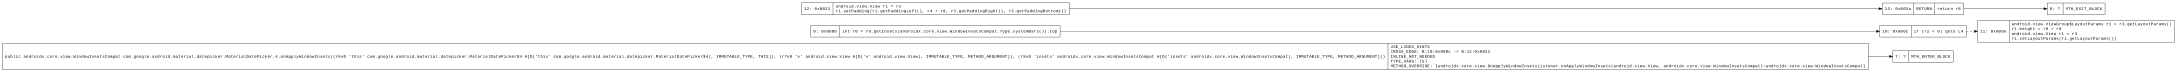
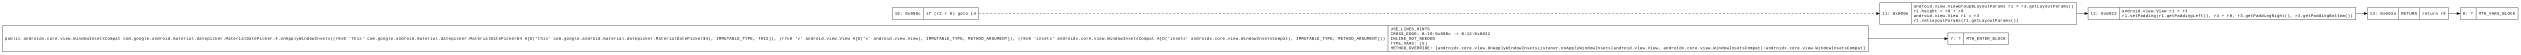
node "8: ?": text "MTH_EXIT_BLOCK" -> "MTH_VARS_BLOCK"
edge "11: 0x000e" -> "12: 0x0022": added
node "9: 0x0000": removed
